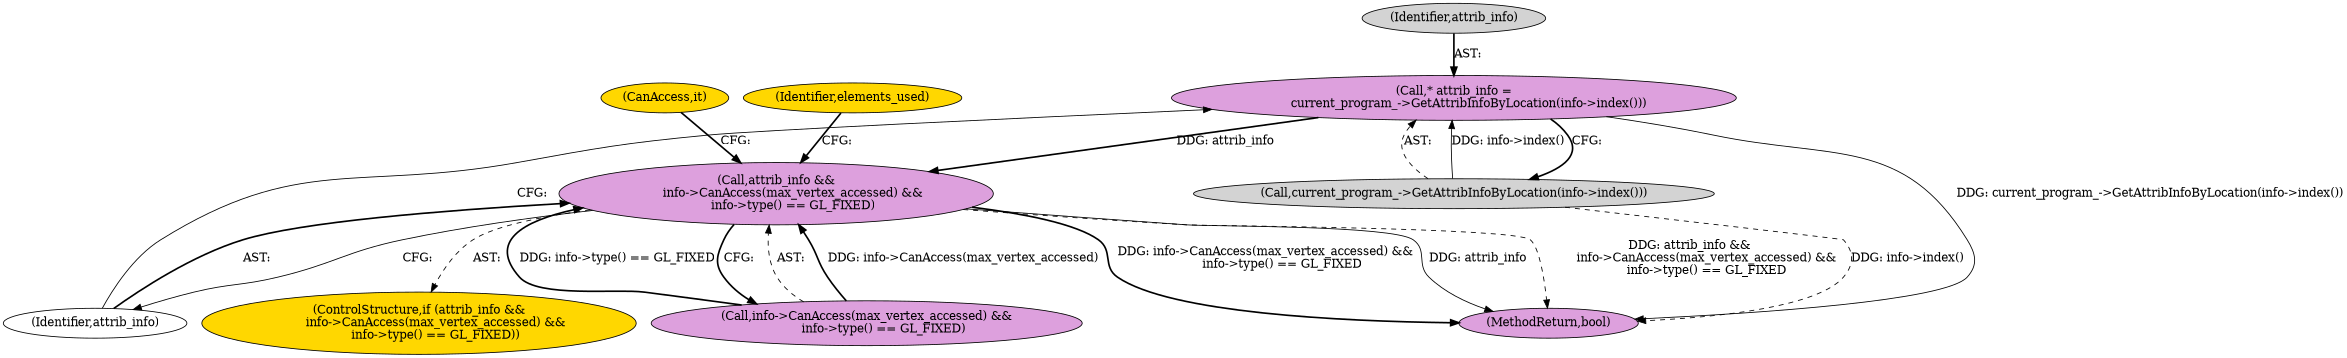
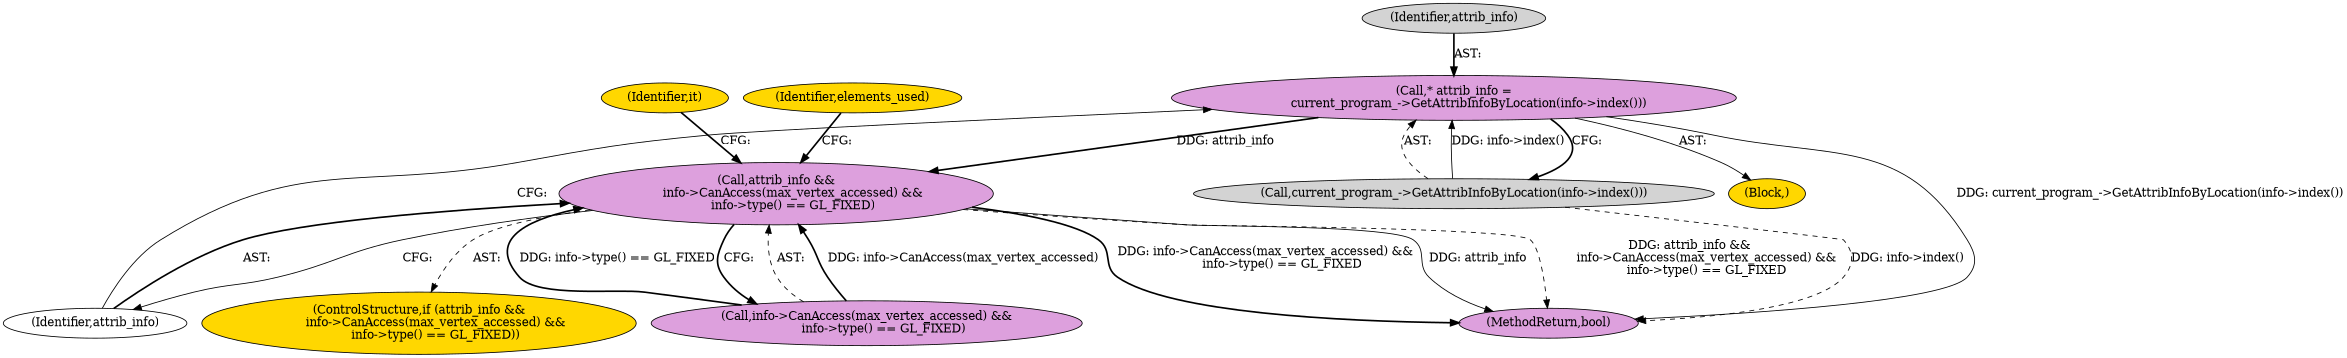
node "(CanAccess,it)": label "(CanAccess,it)" -> "(Identifier,it)"
node "(Block,)": added
